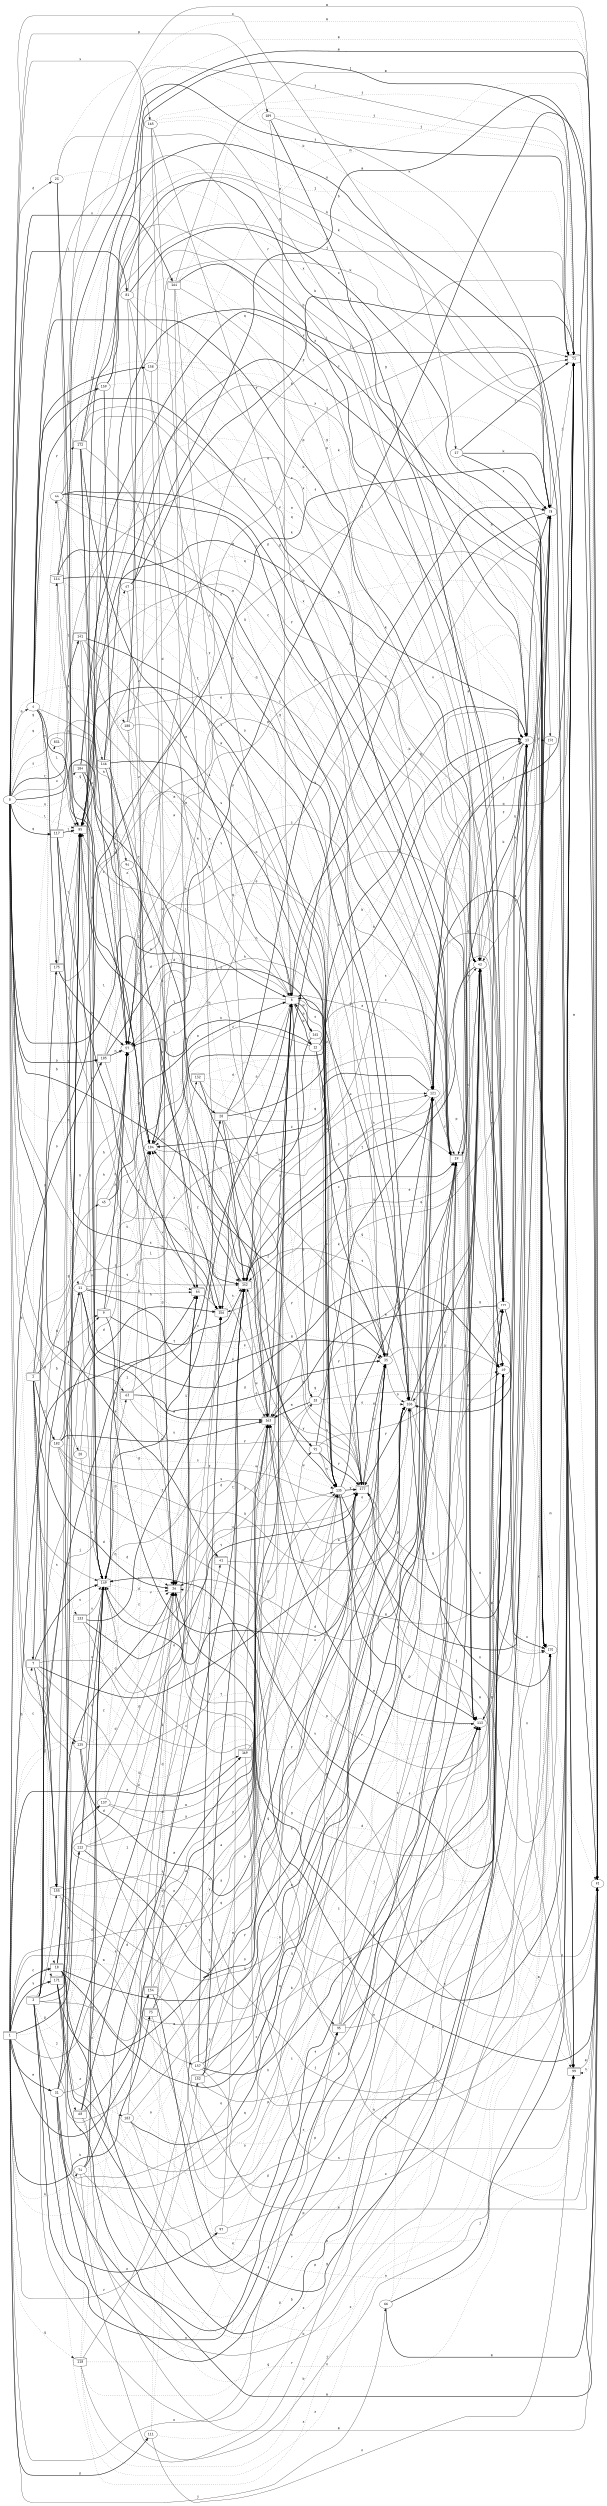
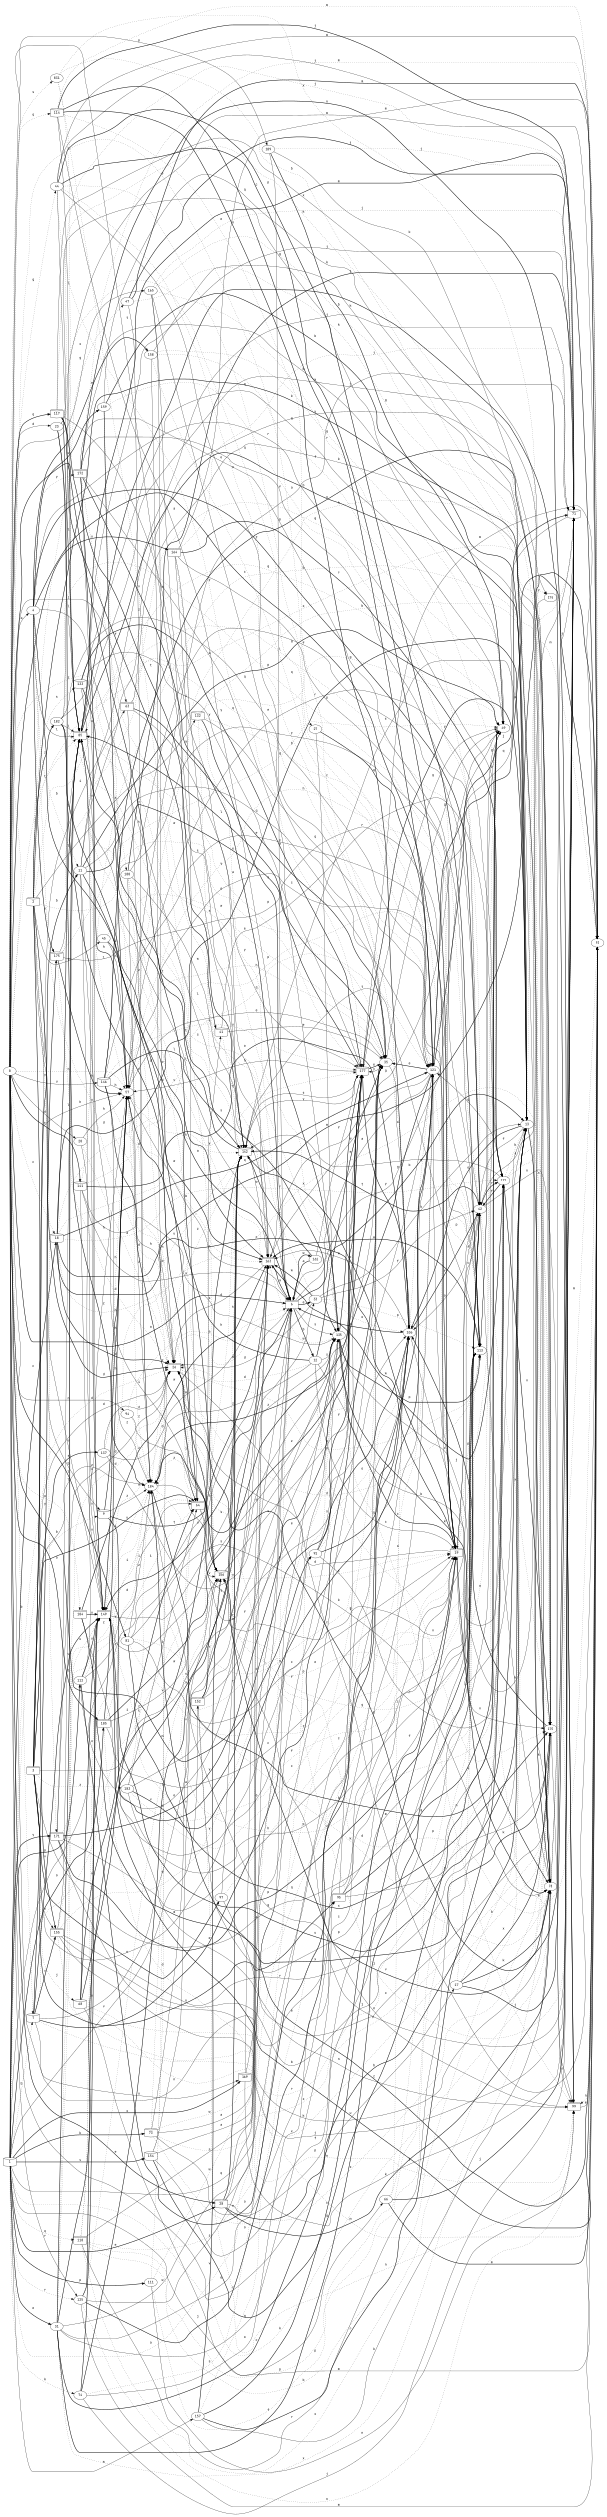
node "27": added
edge "1" -> "95": removed, label "n"
